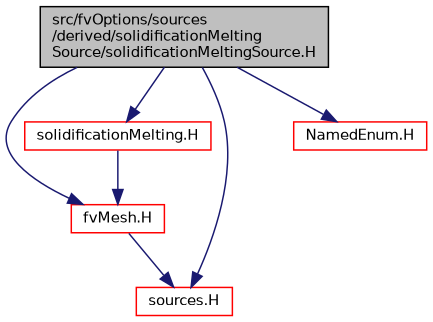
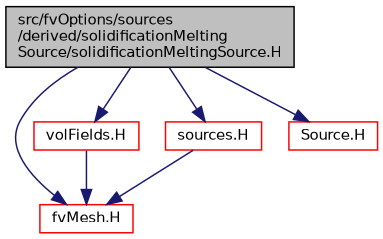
node "solidificationMelting.H": label "solidificationMelting.H" -> "volFields.H"
node "NamedEnum.H": label "NamedEnum.H" -> "Source.H"
edge "fvMesh.H" -> "sources.H": reversed
